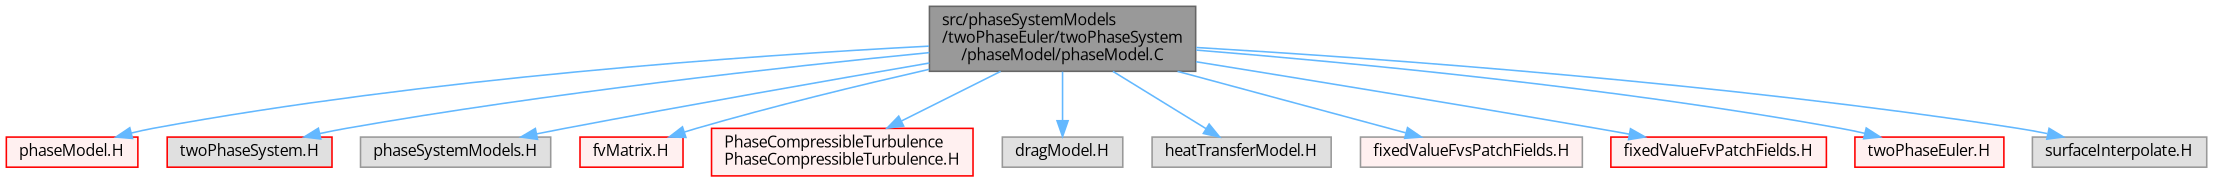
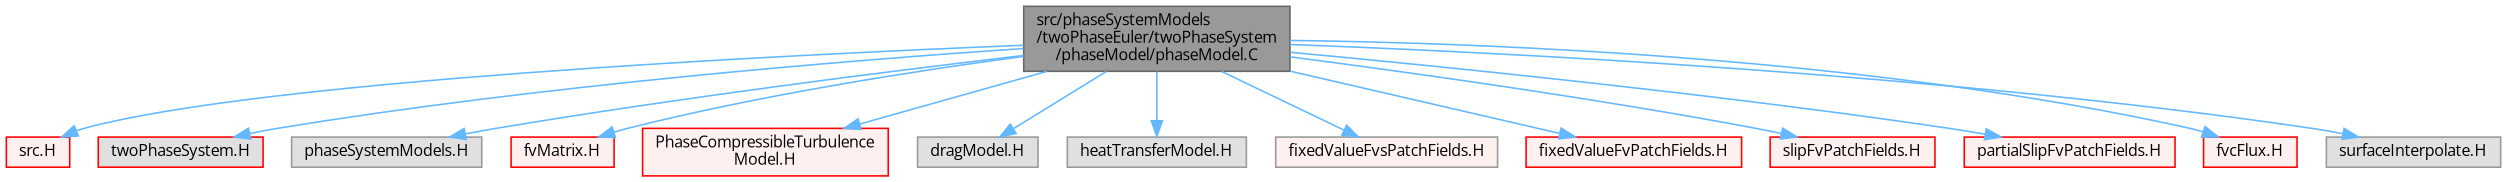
node "phaseModel.H": label "phaseModel.H" -> "src.H"
node "PhaseCompressibleTurbulence PhaseCompressibleTurbulence.H": label "PhaseCompressibleTurbulence PhaseCompressibleTurbulence.H" -> "PhaseCompressibleTurbulence Model.H"
node "slipFvPatchFields.H": added
node "twoPhaseEuler.H": label "twoPhaseEuler.H" -> "fvcFlux.H"
node "partialSlipFvPatchFields.H": added
